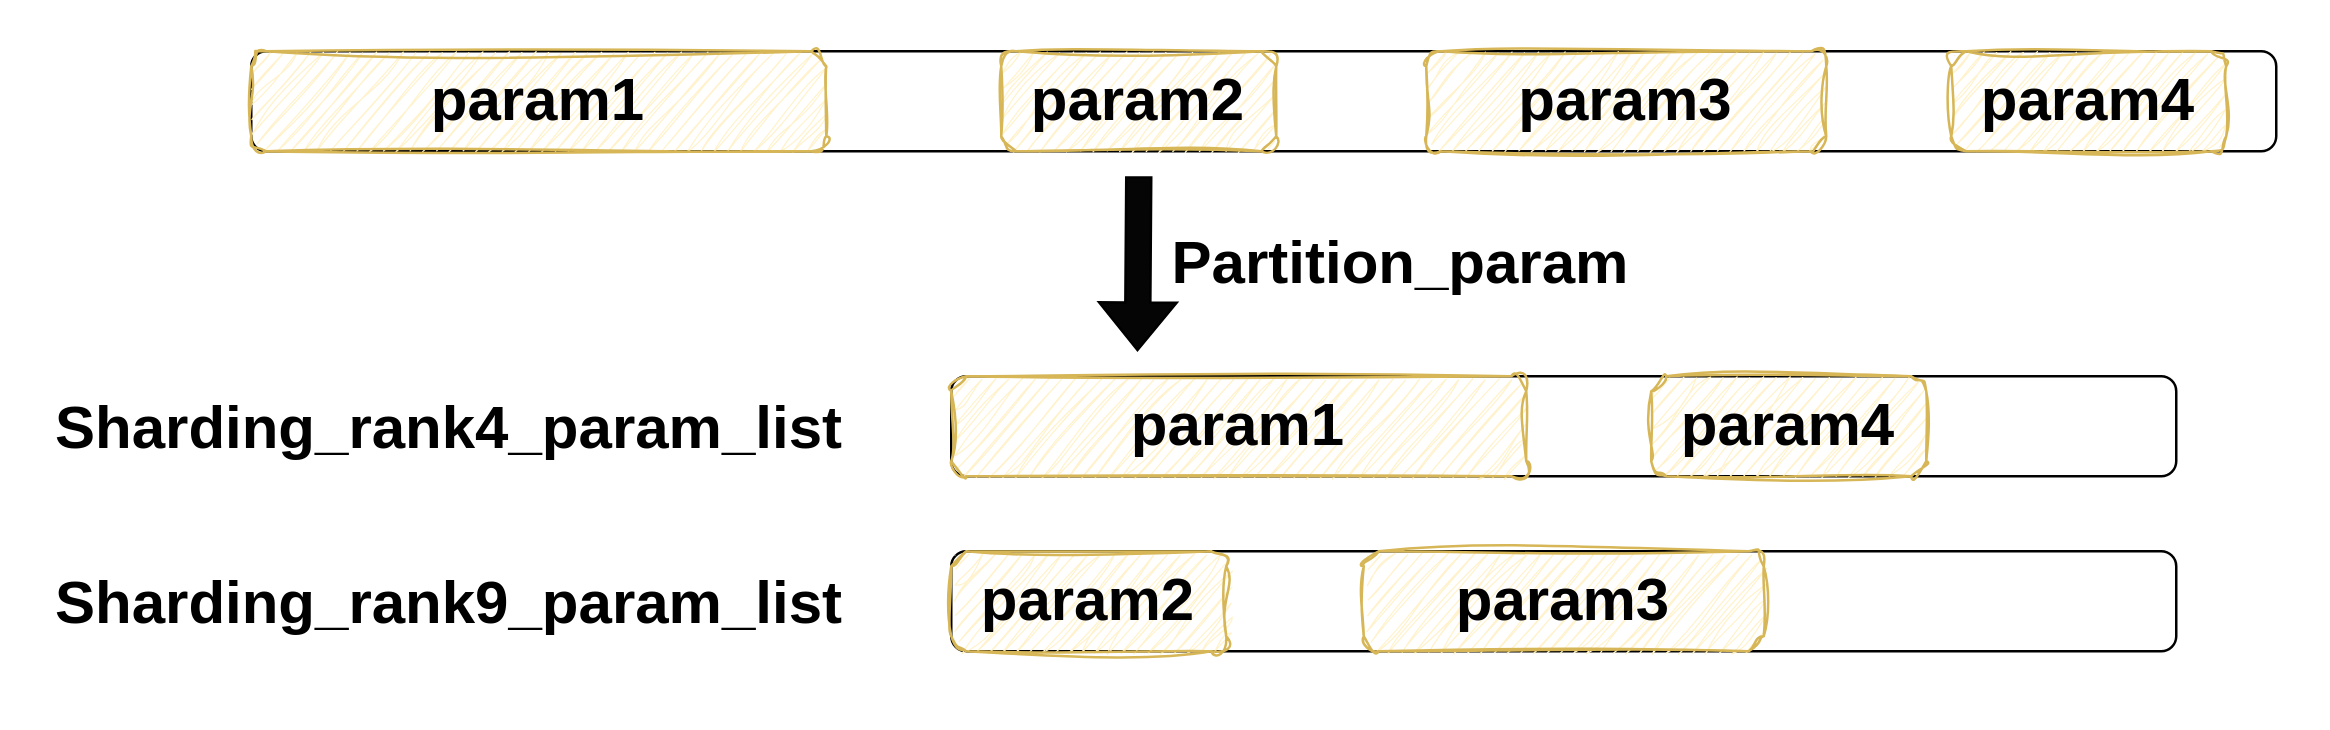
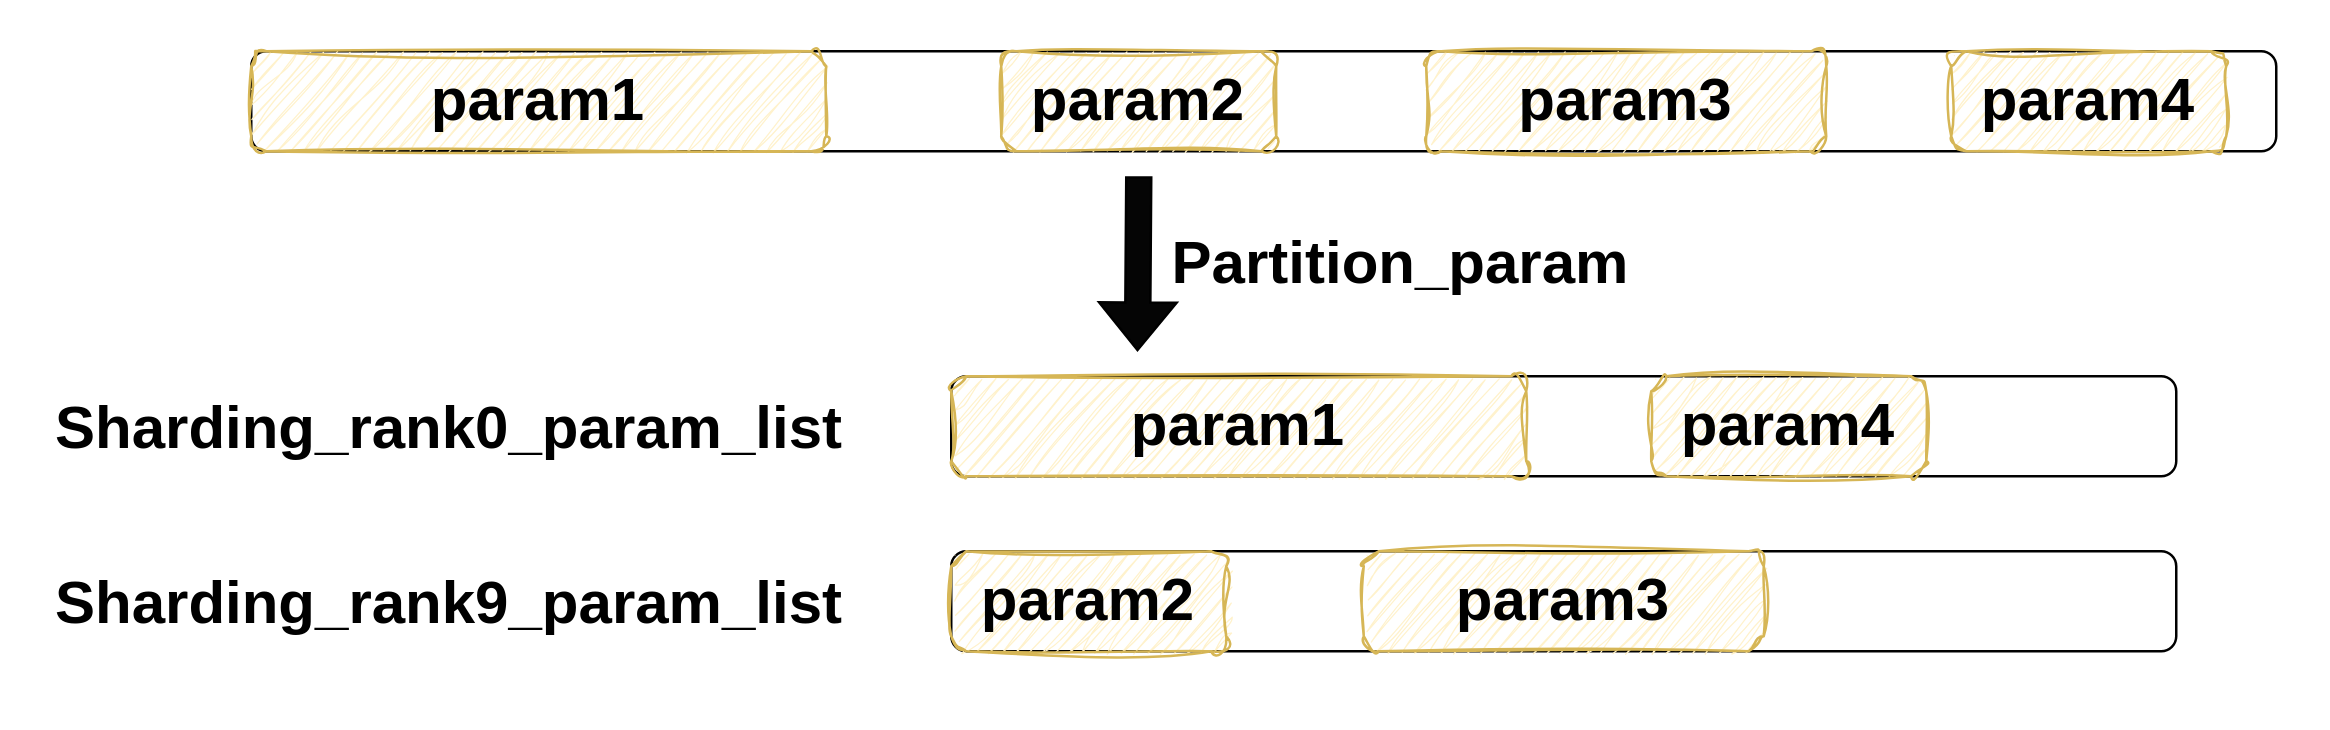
node "Sharding_rank4_param_list": label "Sharding_rank4_param_list" -> "Sharding_rank0_param_list"
